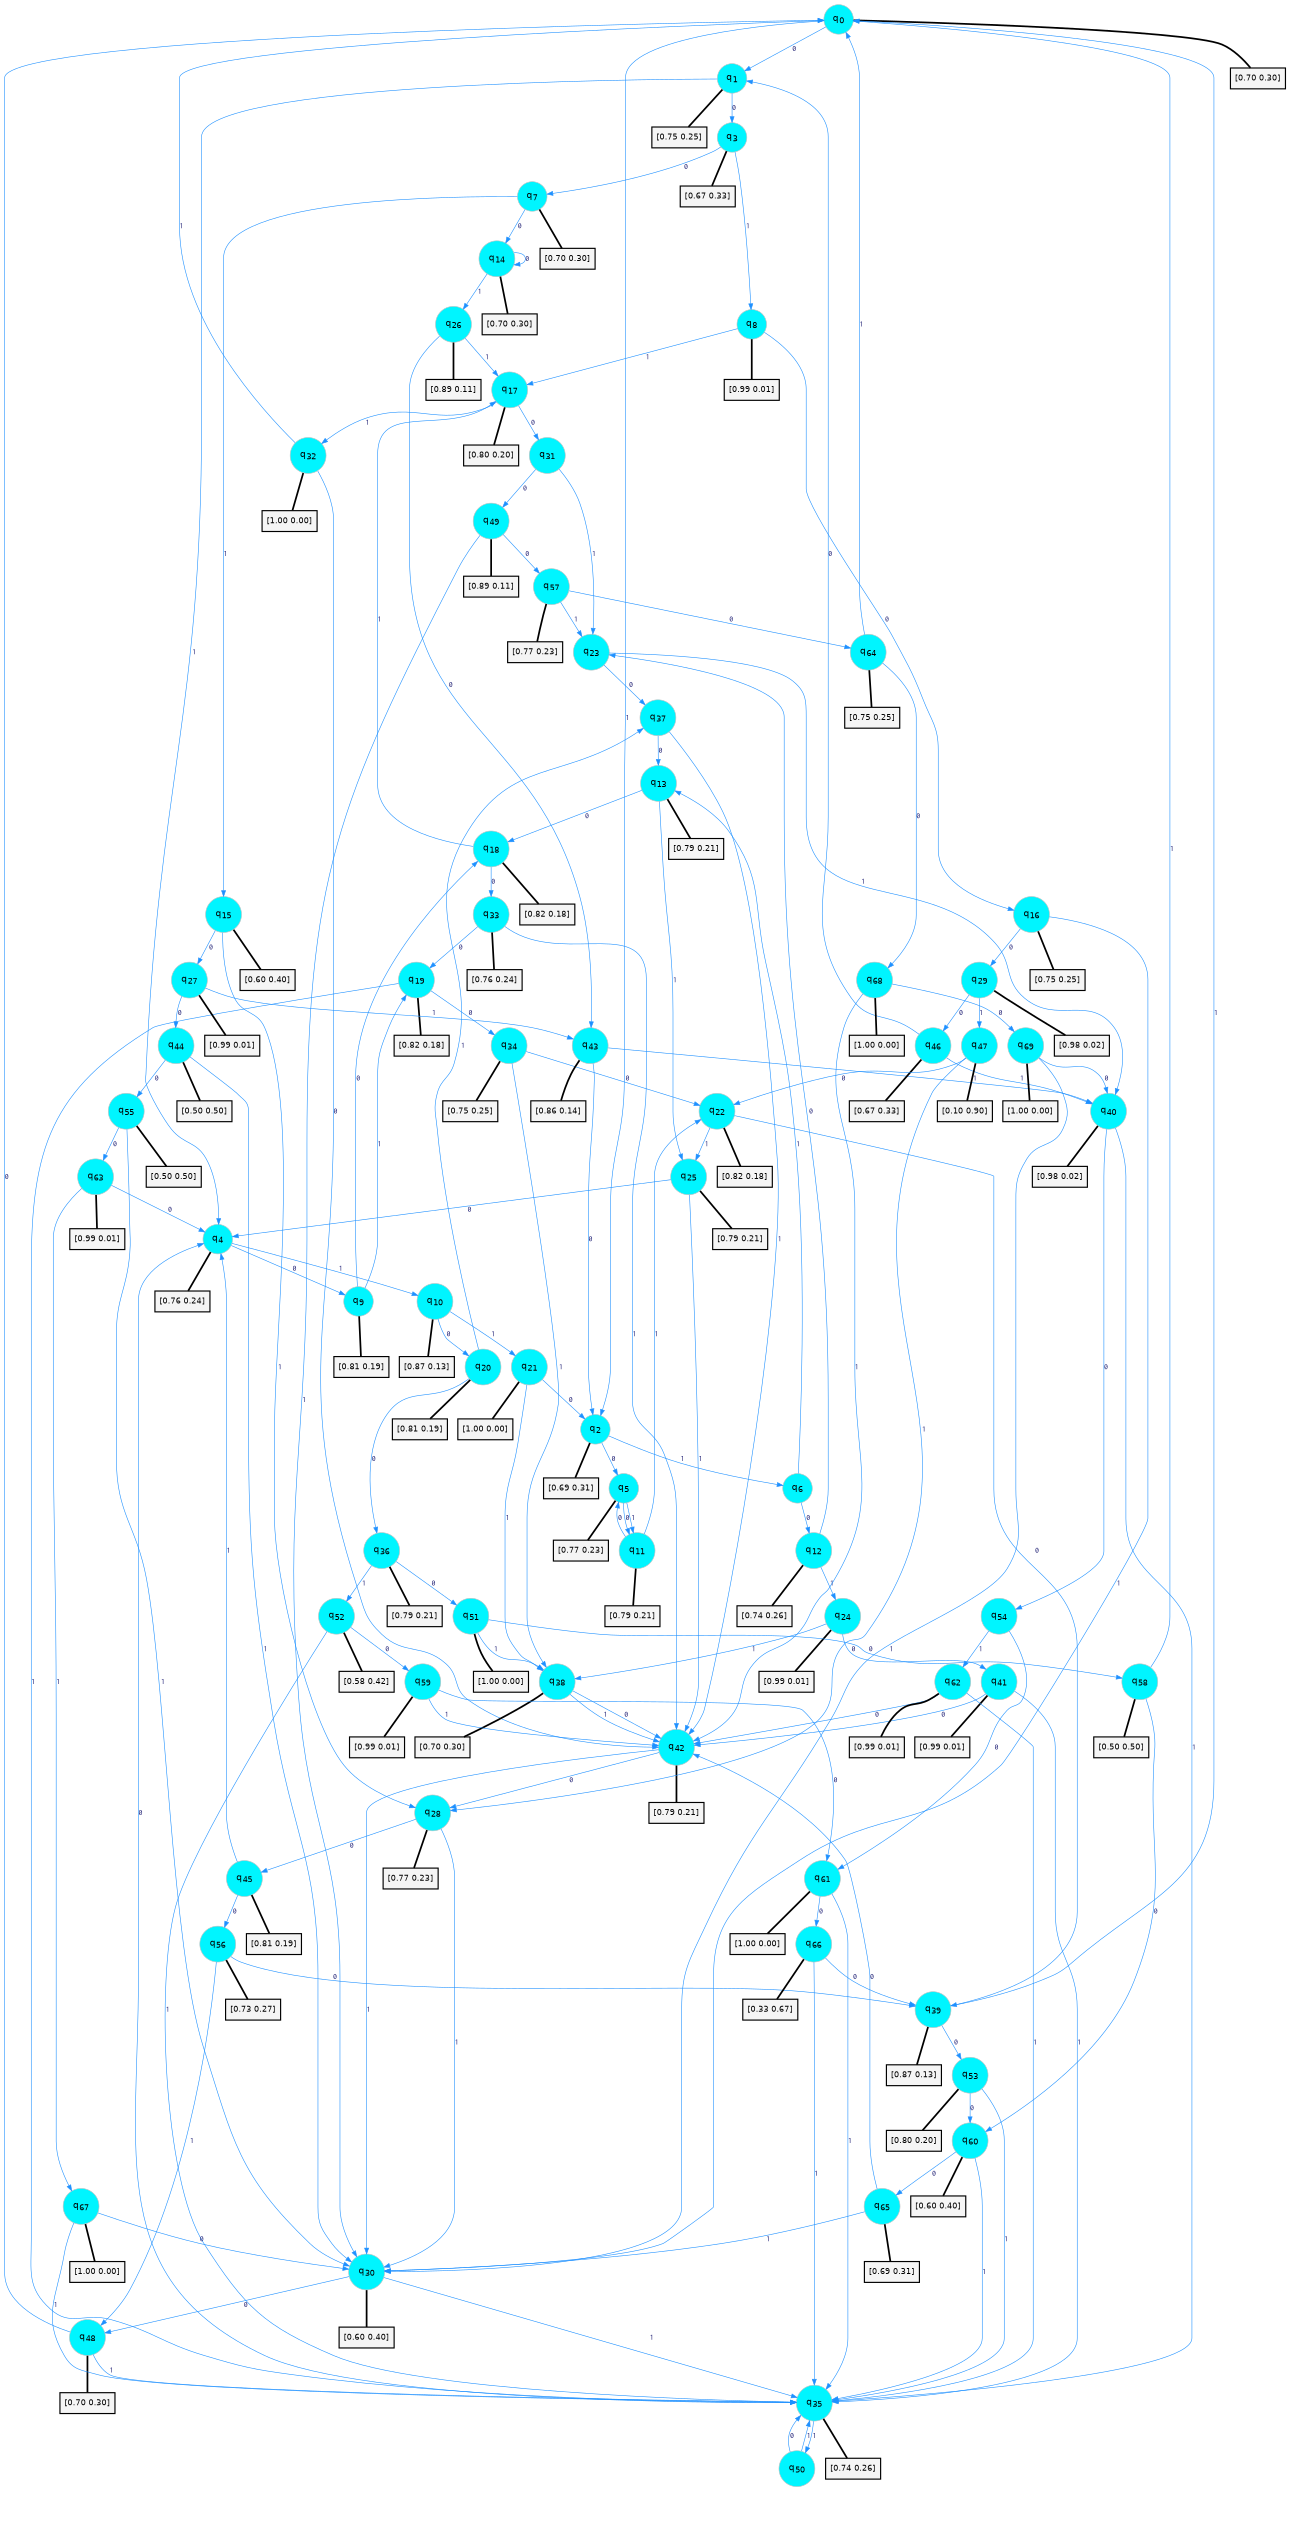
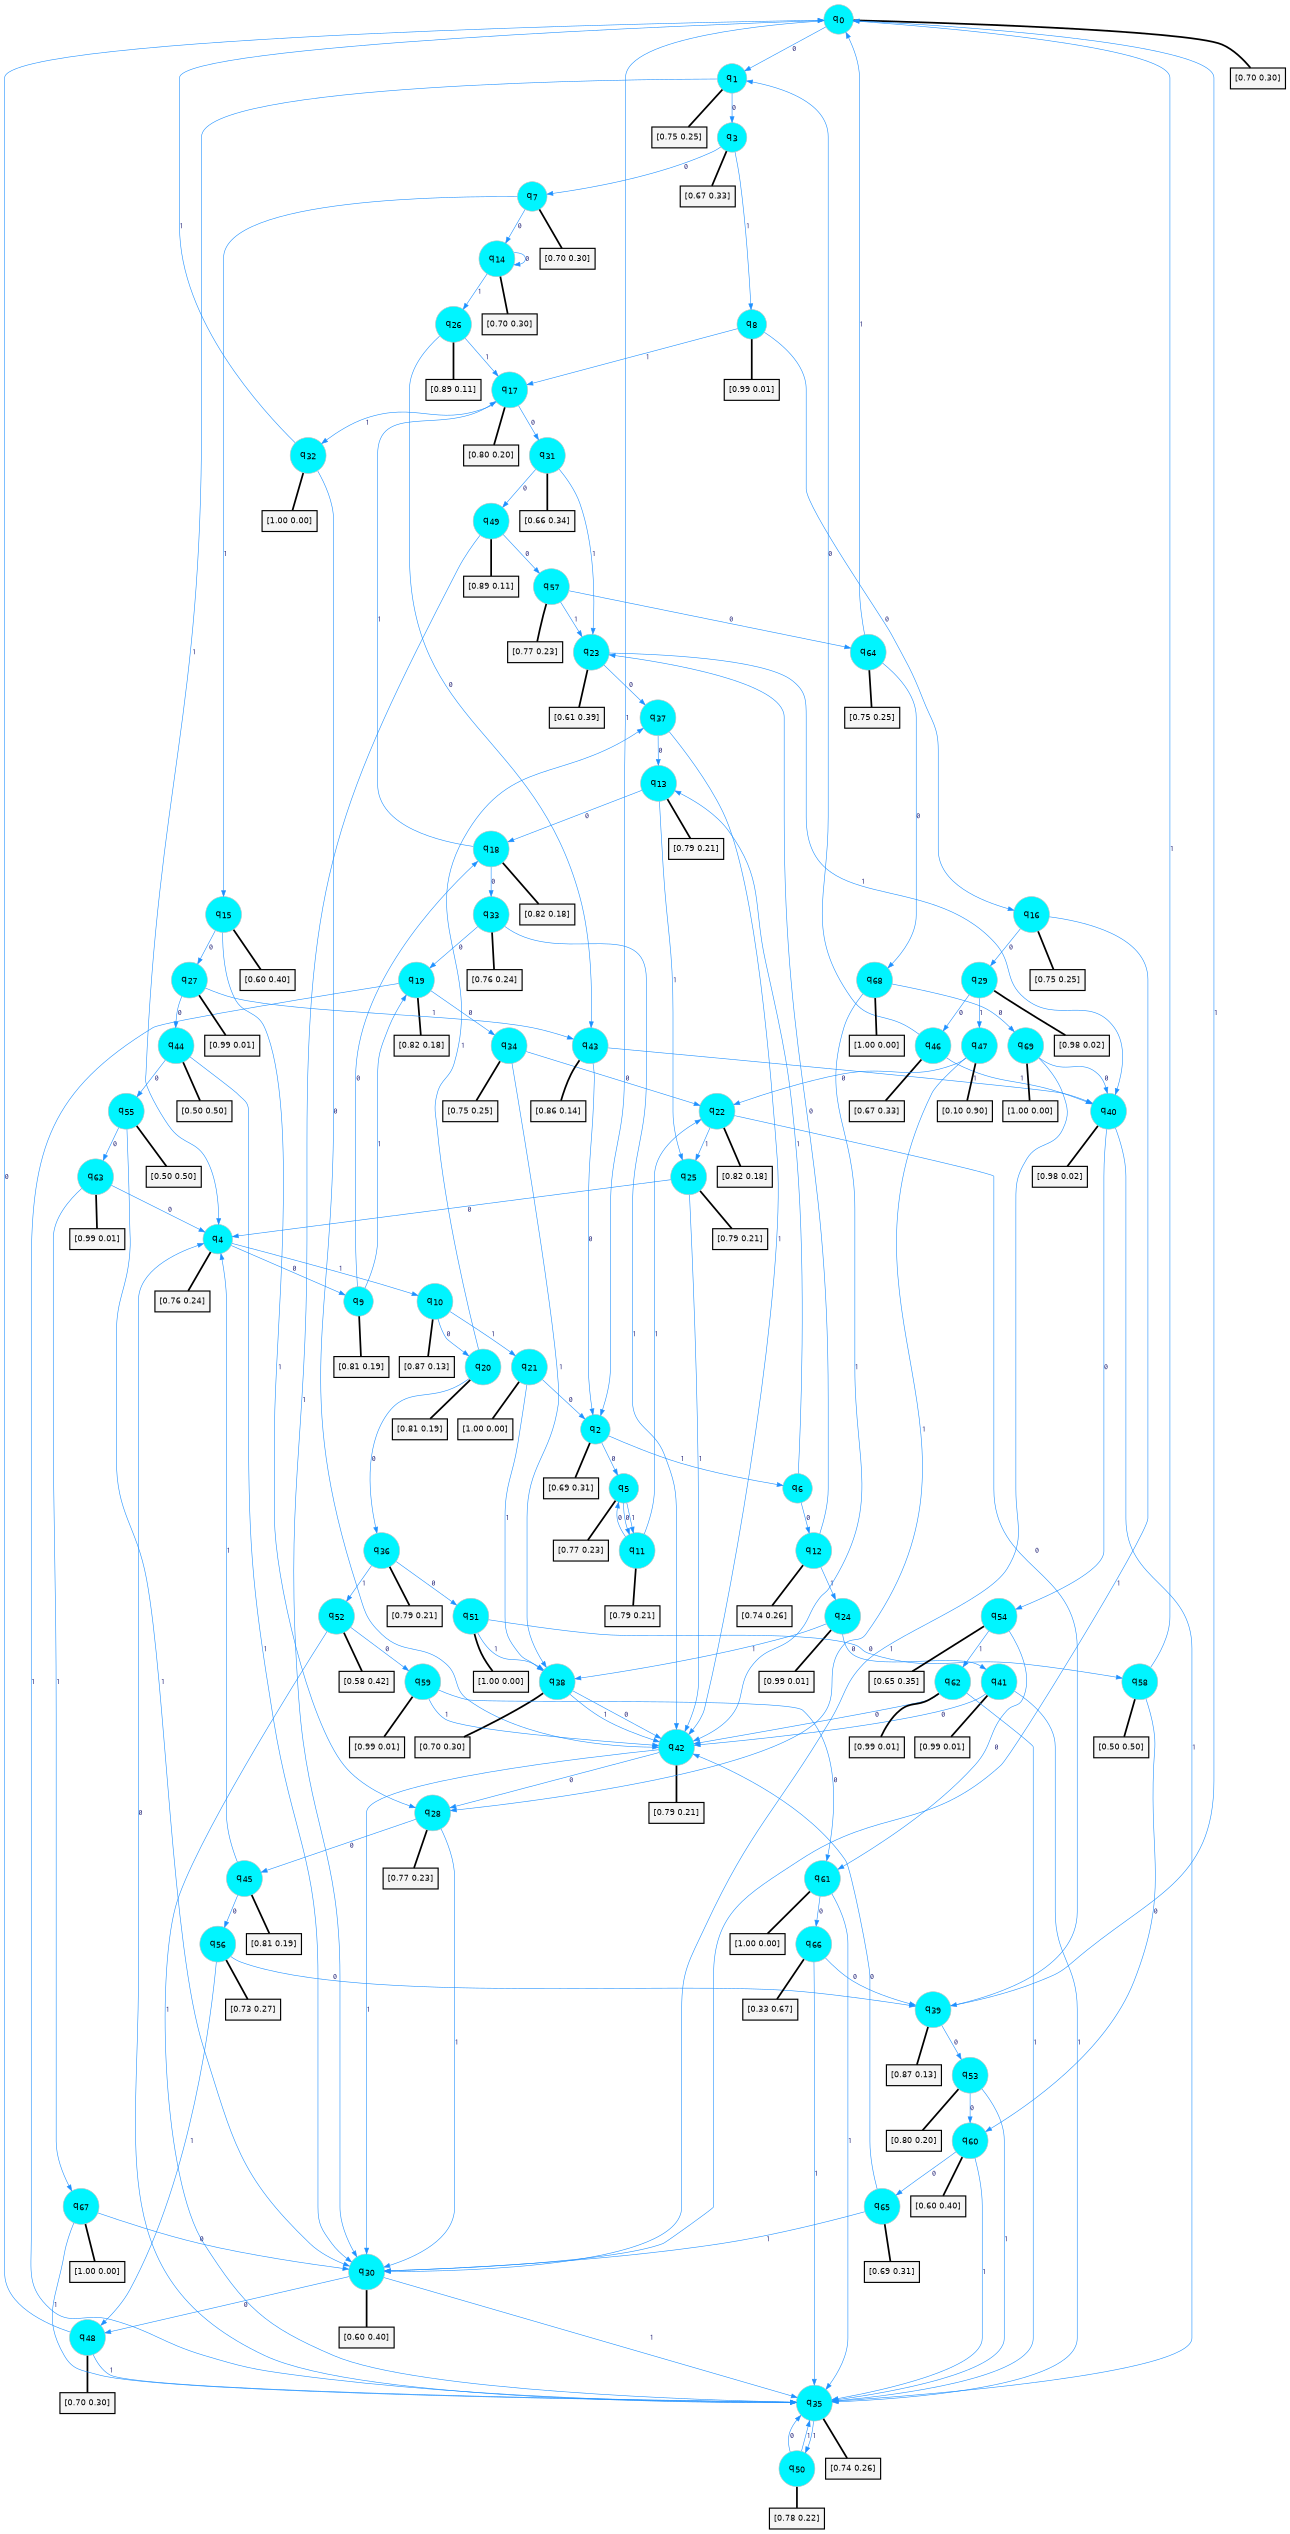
node "[0.66 0.34]": added
node "[0.61 0.39]": added
node "[0.65 0.35]": added
node "[0.78 0.22]": added
